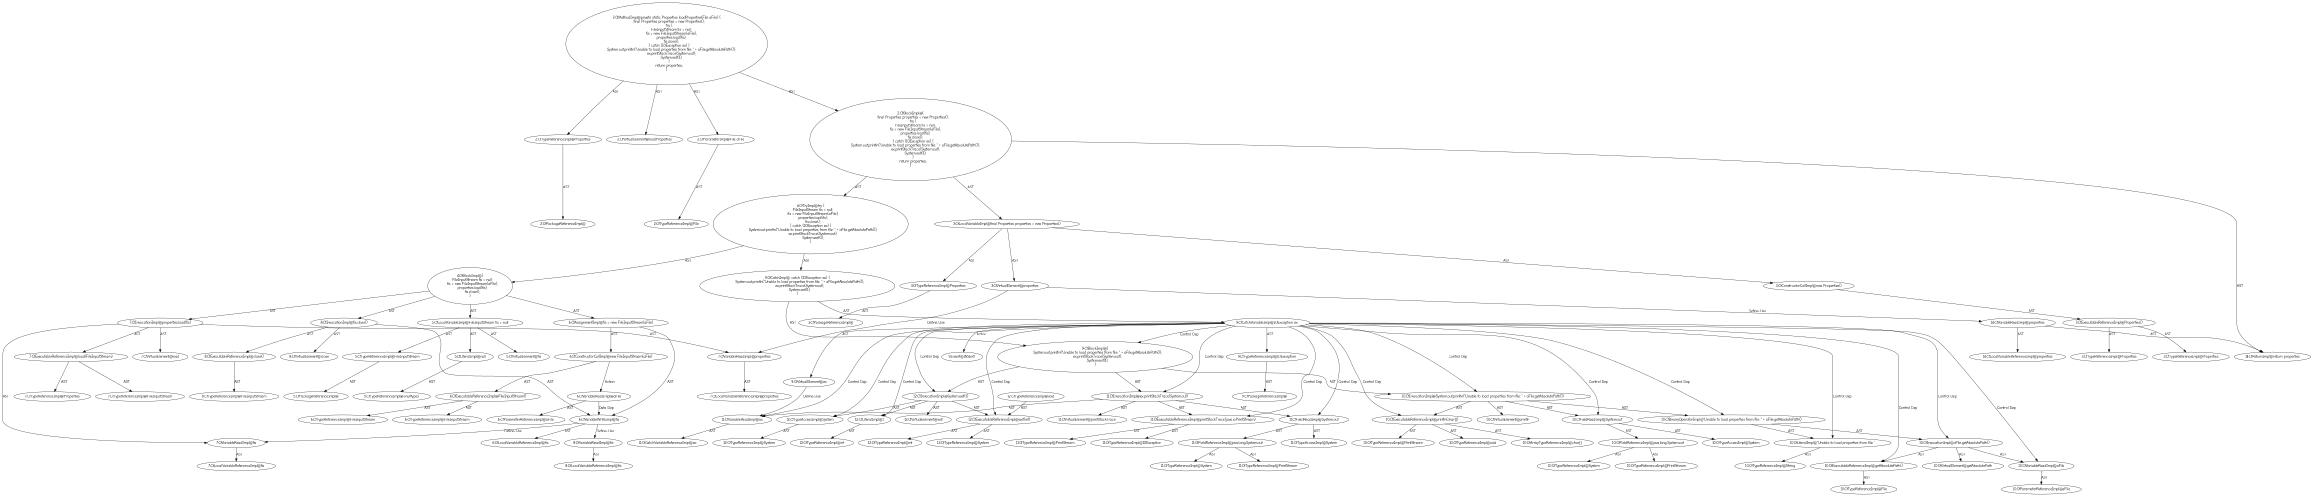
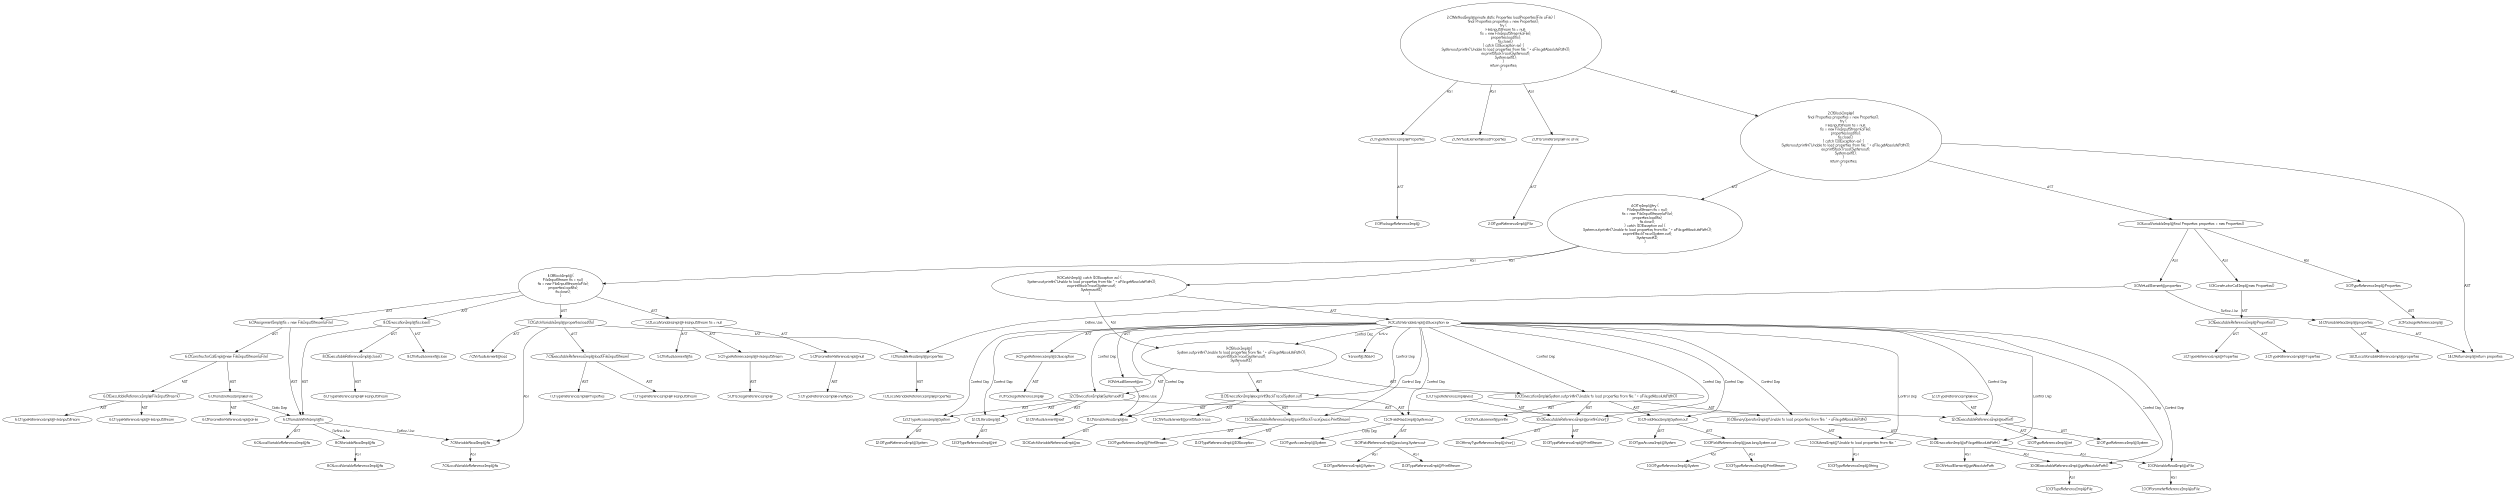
node "7:CtInvocationImpl@properties.load(fis)": label "7:CtInvocationImpl@properties.load(fis)" -> "7:CtCatchVariableImpl@properties.load(fis)"
node "5:CtLiteralImpl@null": label "5:CtLiteralImpl@null" -> "5:CtParameterReferenceImpl@null"
edge "6:CtConstructorCallImpl@new FileInputStream(aFile)" -> "6:CtVariableReadImpl@aFile": label "Action" -> "AST"
edge "11:CtFieldReadImpl@System.out" -> "11:CtTypeAccessImpl@System": label "AST" -> "Data Dep"
edge "10:CtExecutableReferenceImpl@println(char[])" -> "10:CtTypeReferenceImpl@void": reversed
